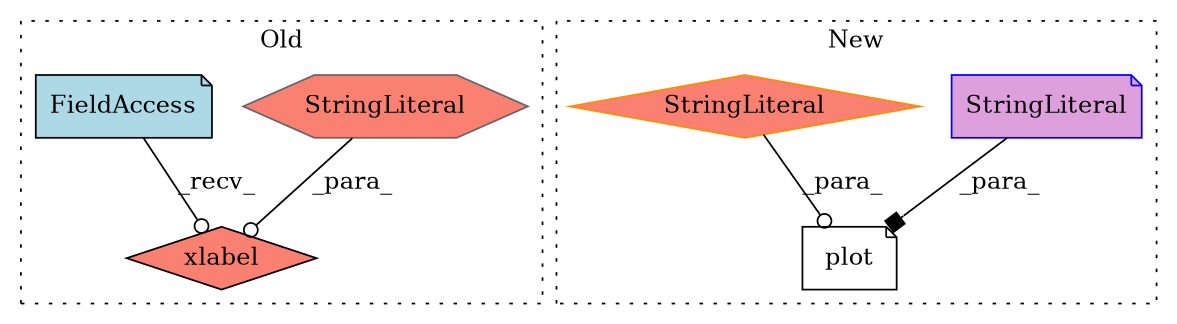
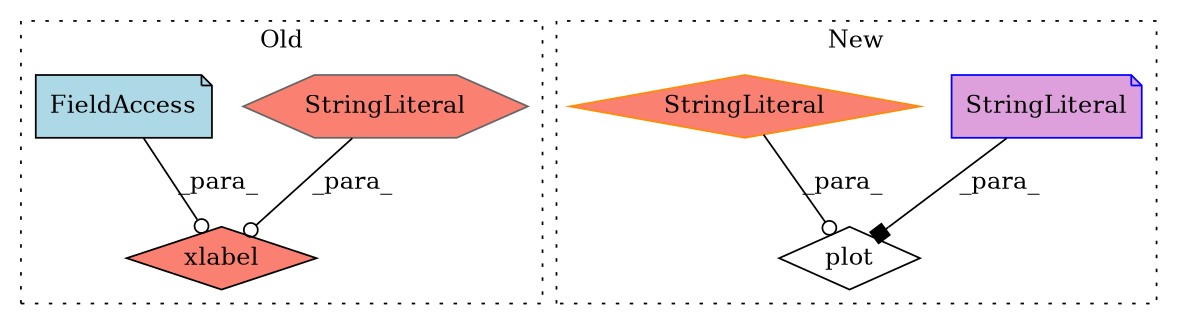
edge "FieldAccess" -> "xlabel": label "_recv_" -> "_para_"
node "plot": shape note -> diamond
